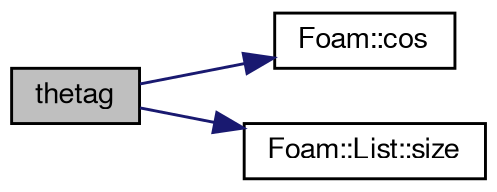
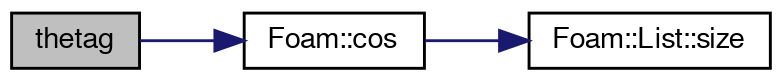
edge "thetag" -> "Foam::List::size": now "Foam::cos" -> "Foam::List::size"
